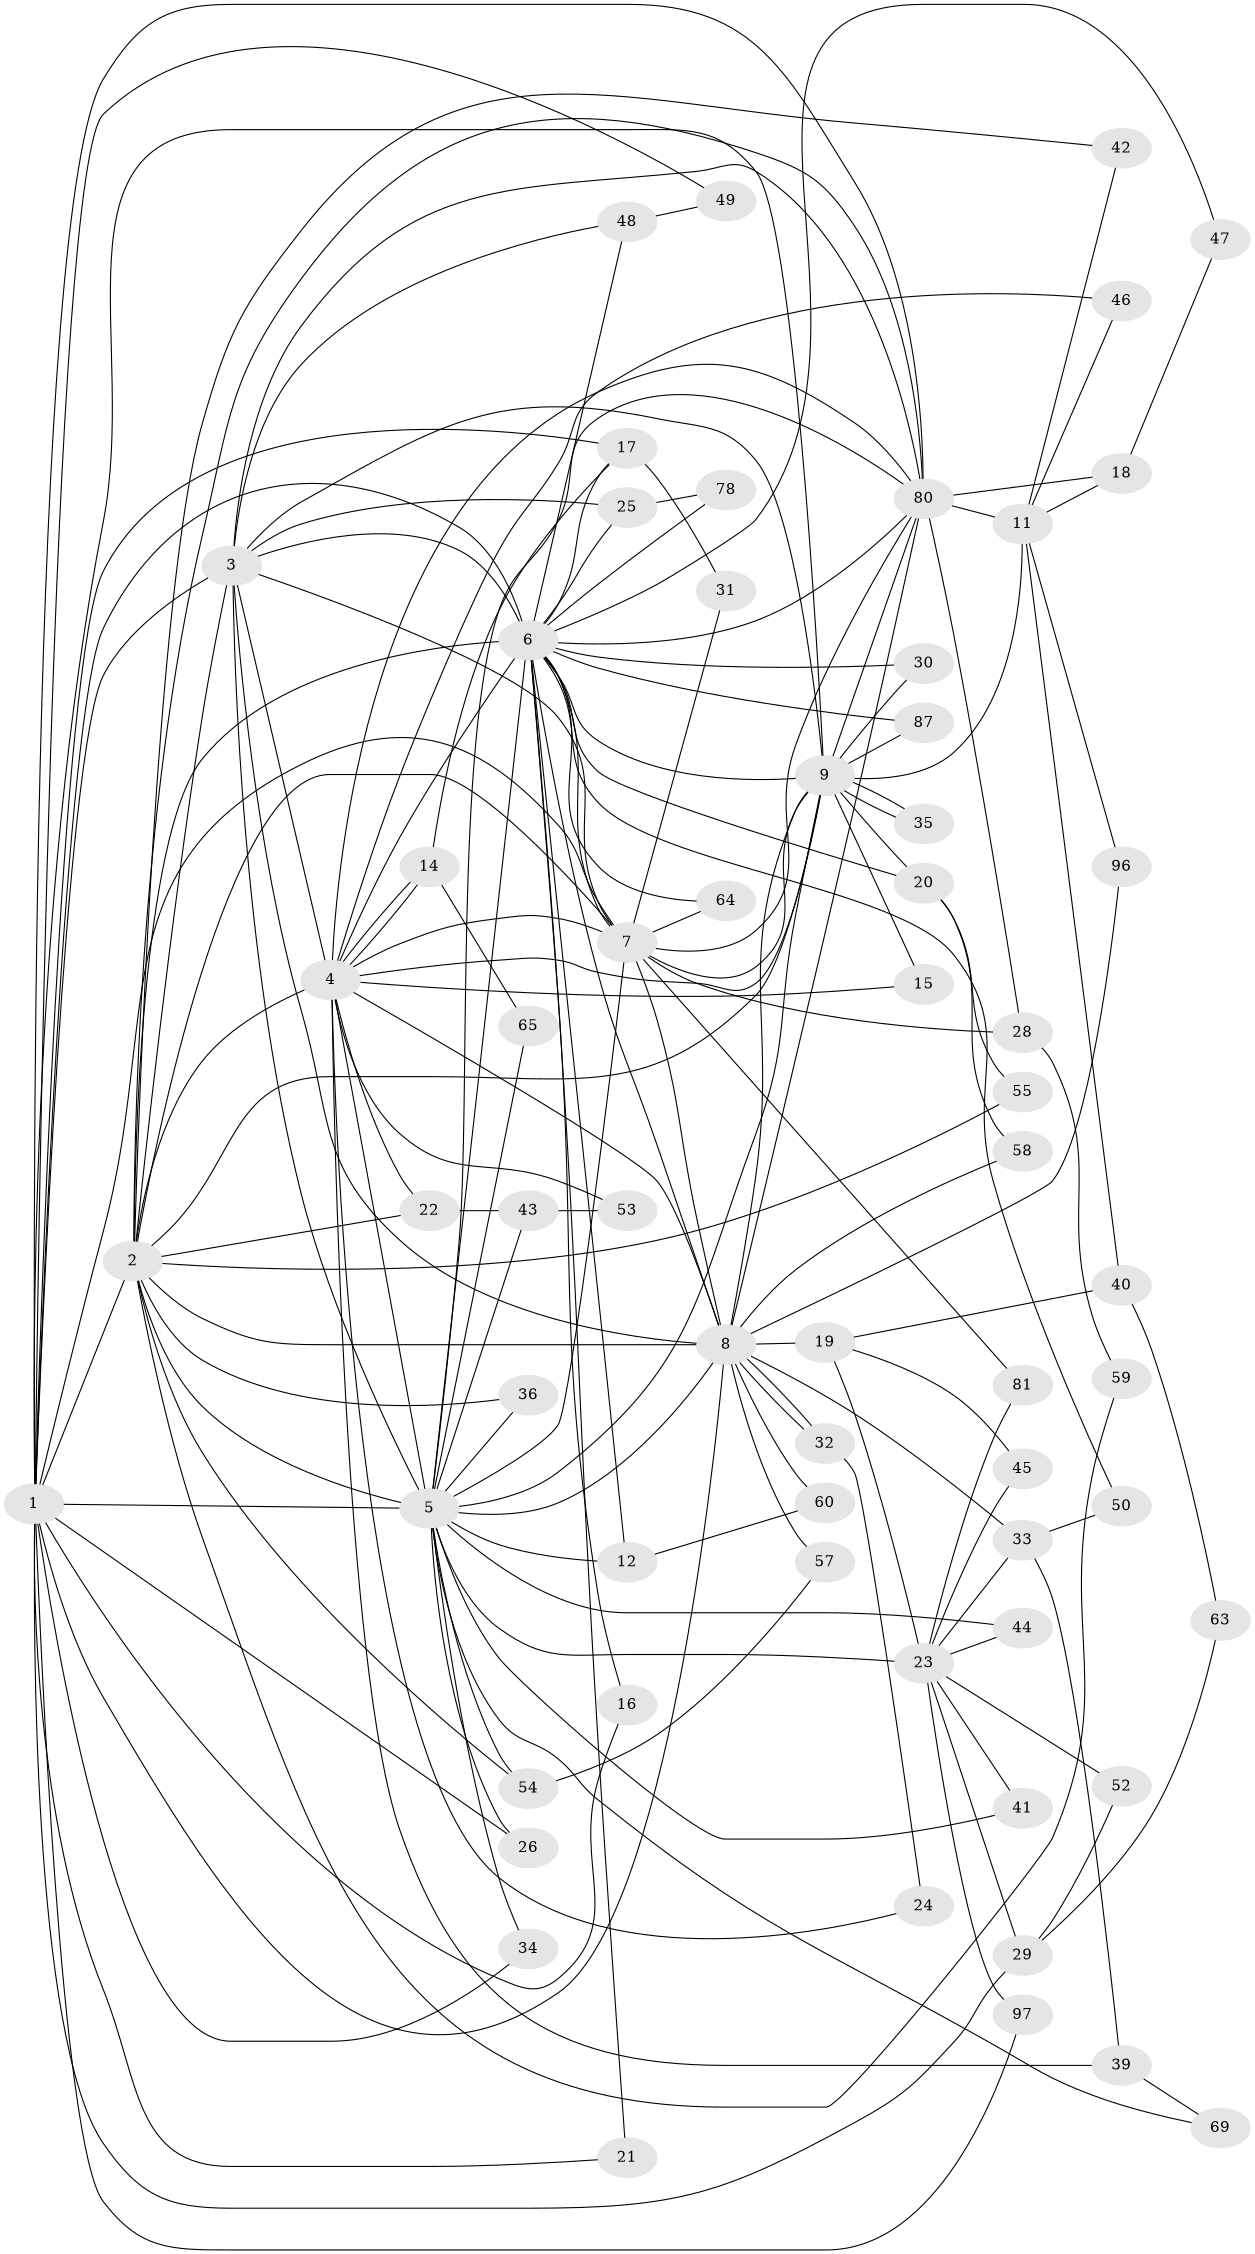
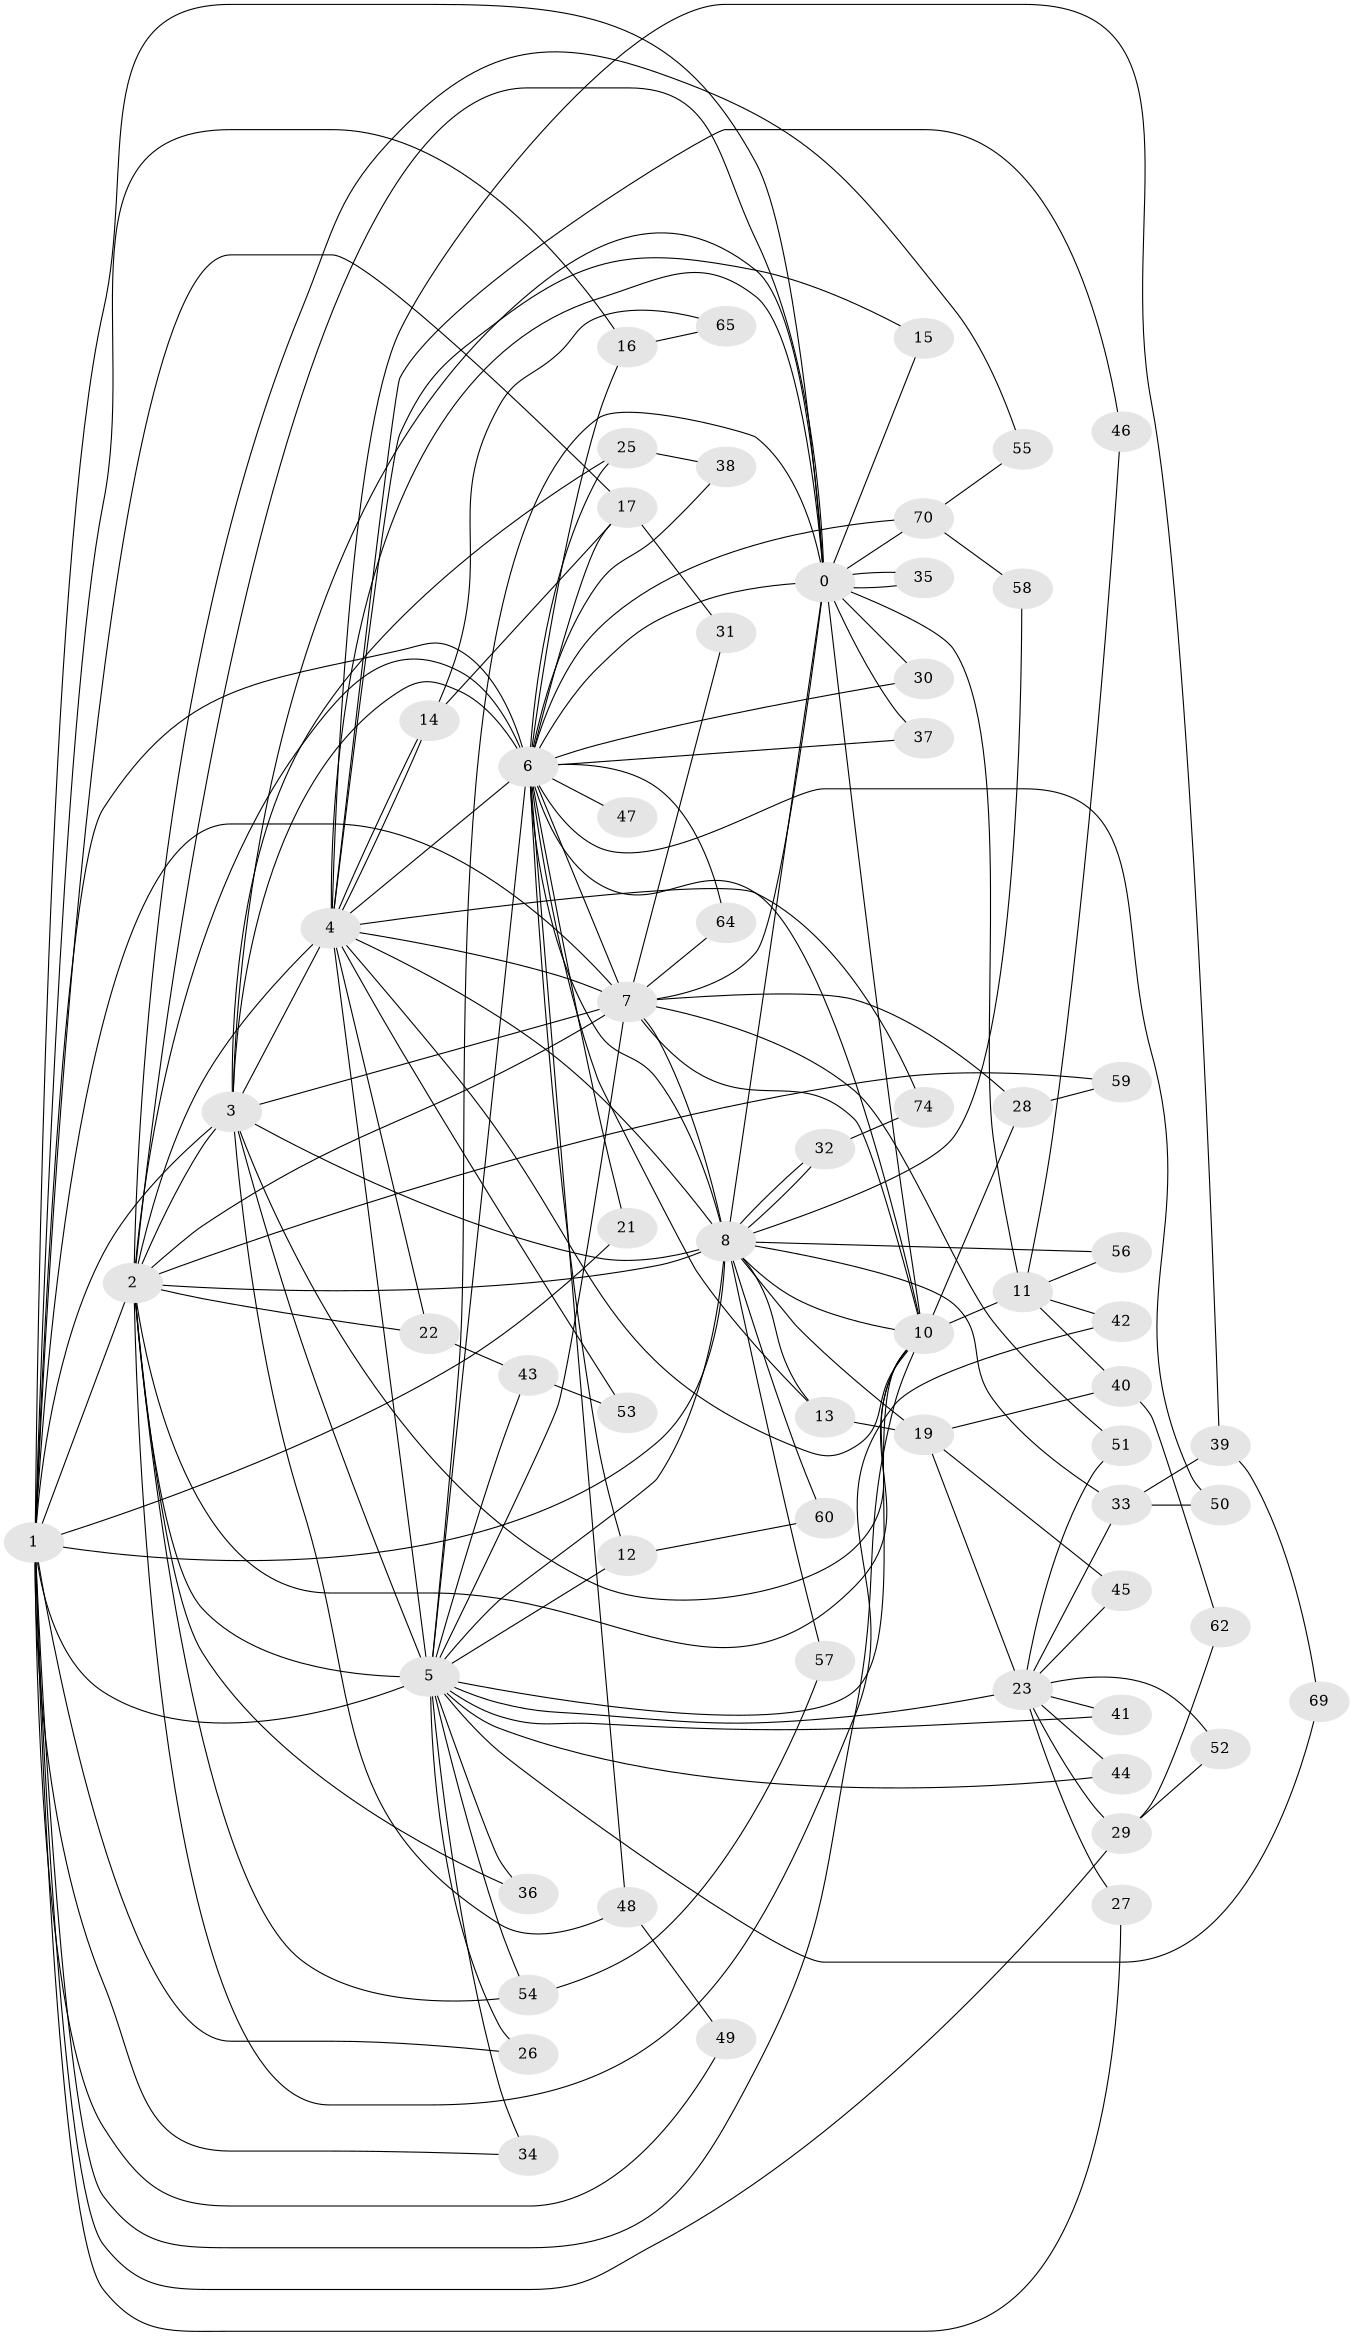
node "18": removed
node "78": label "78" -> "38"
node "80": label "80" -> "10"
node "87": label "87" -> "37"
node "9": label "9" -> "0"
node "96": label "96" -> "56"
node "20": label "20" -> "70"
edge "65" -- "5": now "65" -- "16"
node "81": label "81" -> "51"
node "13": added
node "63": label "63" -> "62"
node "24": label "24" -> "74"
node "97": label "97" -> "27"
